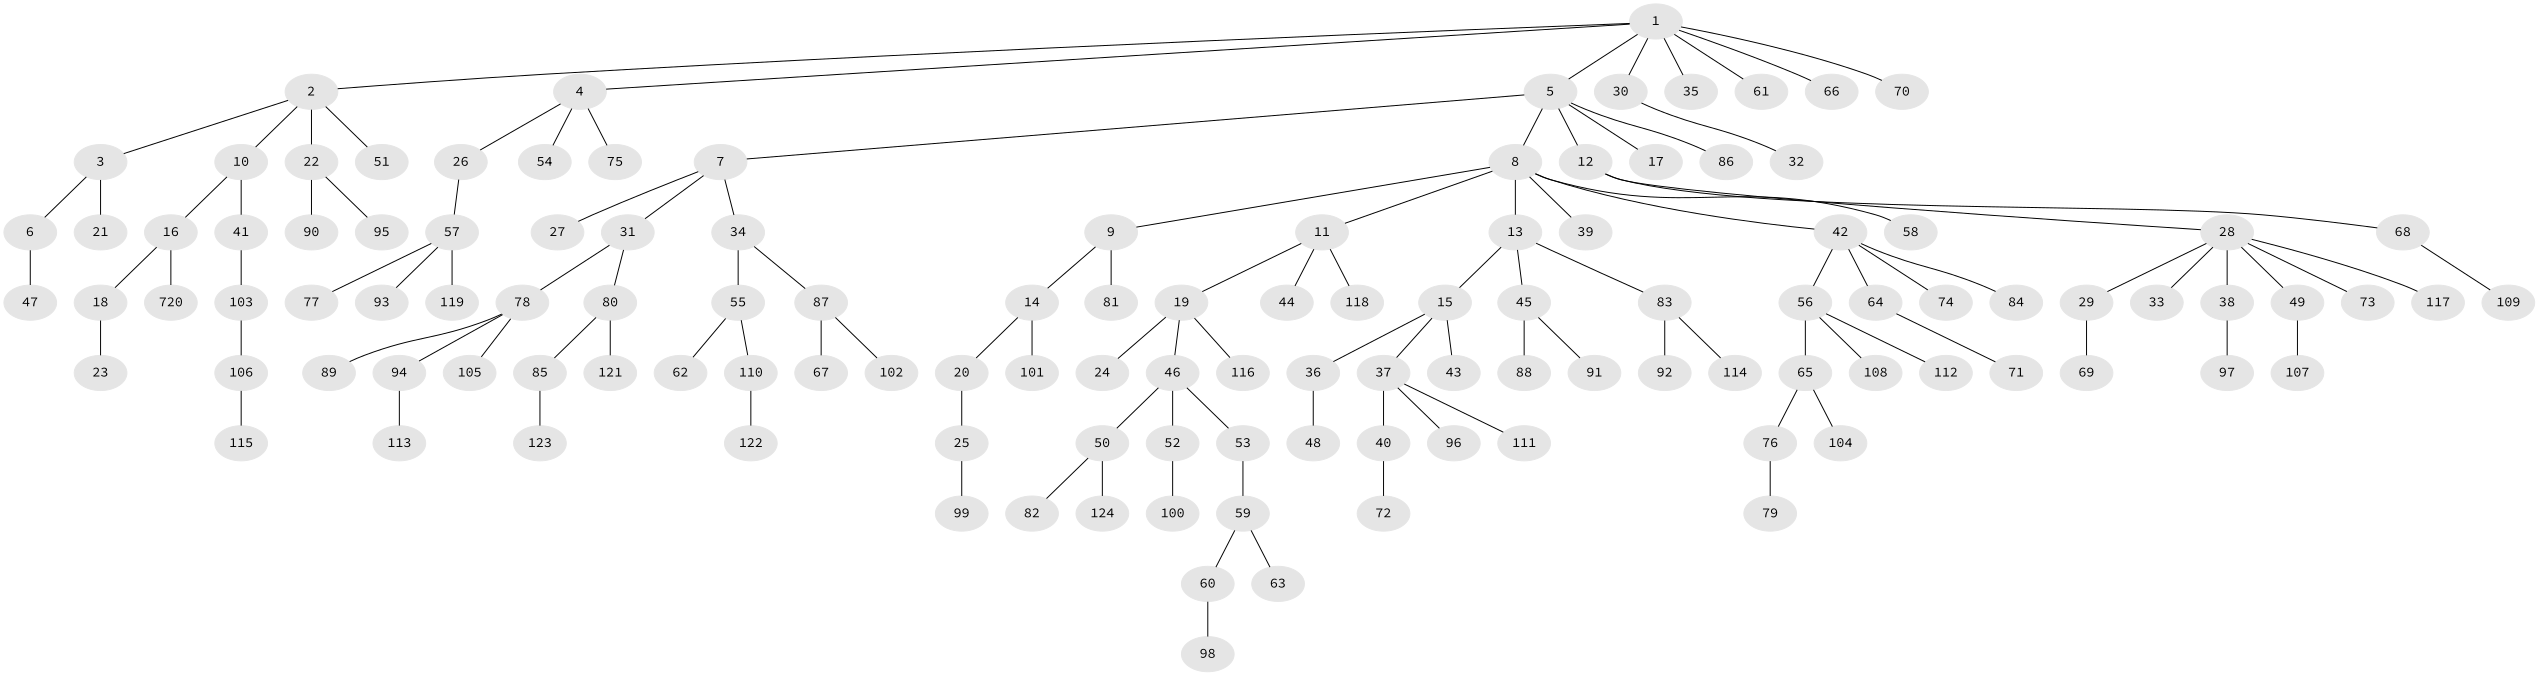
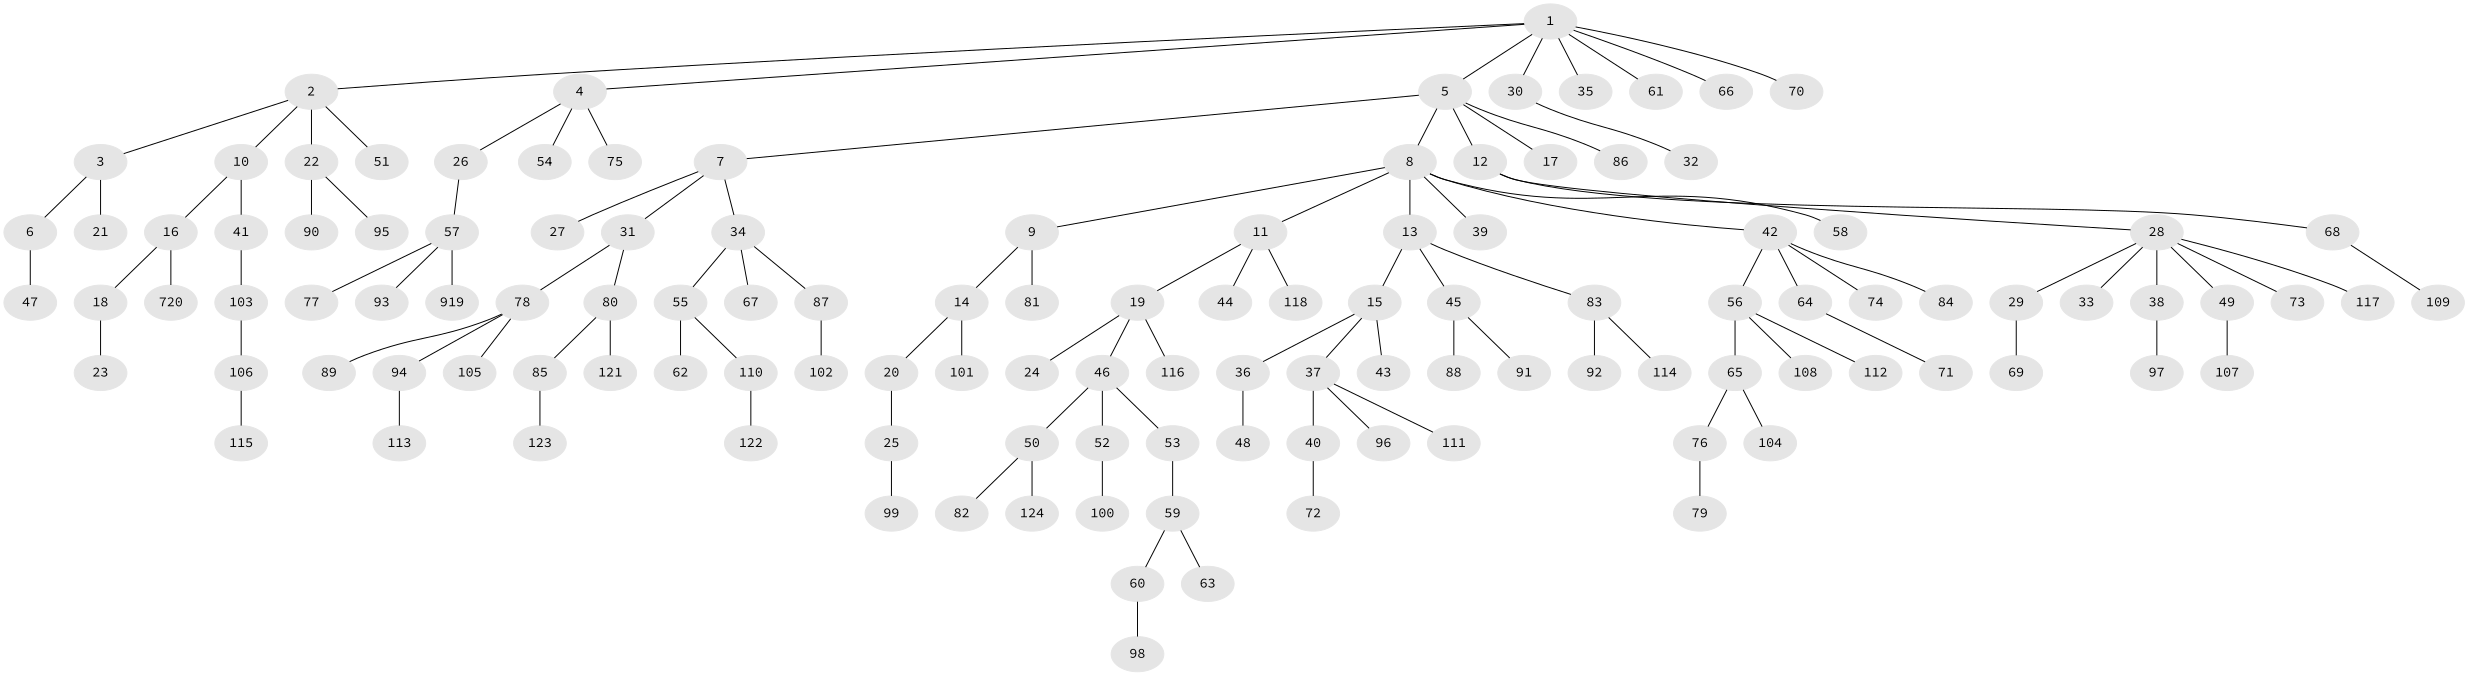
node "119": label "119" -> "919"
edge "87" -- "67": now "34" -- "67"
